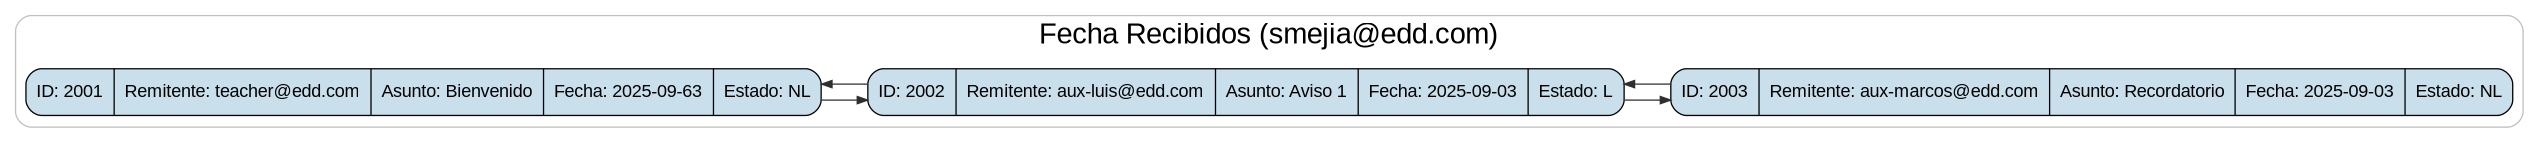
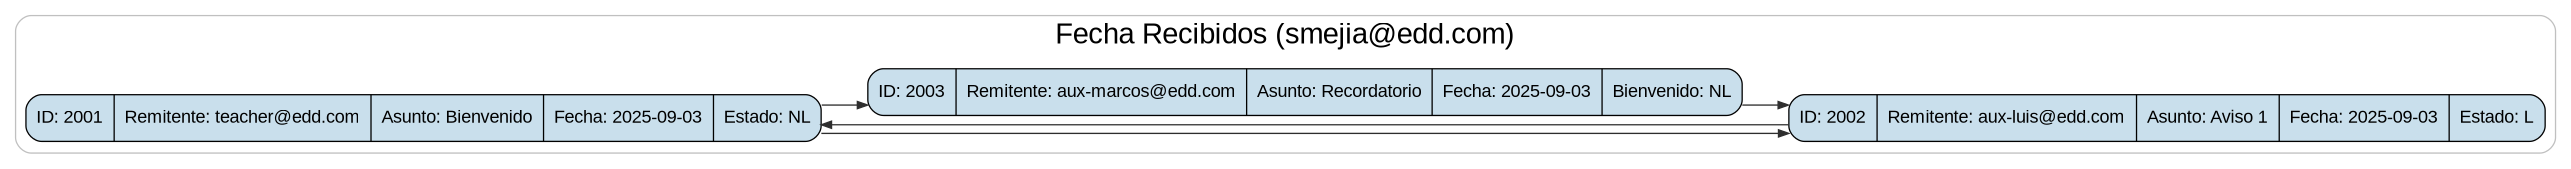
node "ID: 2001": text "Fecha: 2025-09-63" -> "Fecha: 2025-09-03"
node "ID: 2003": text "Estado: NL" -> "Bienvenido: NL"
edge "ID: 2002" -> "ID: 2003": now "ID: 2001" -> "ID: 2003"
